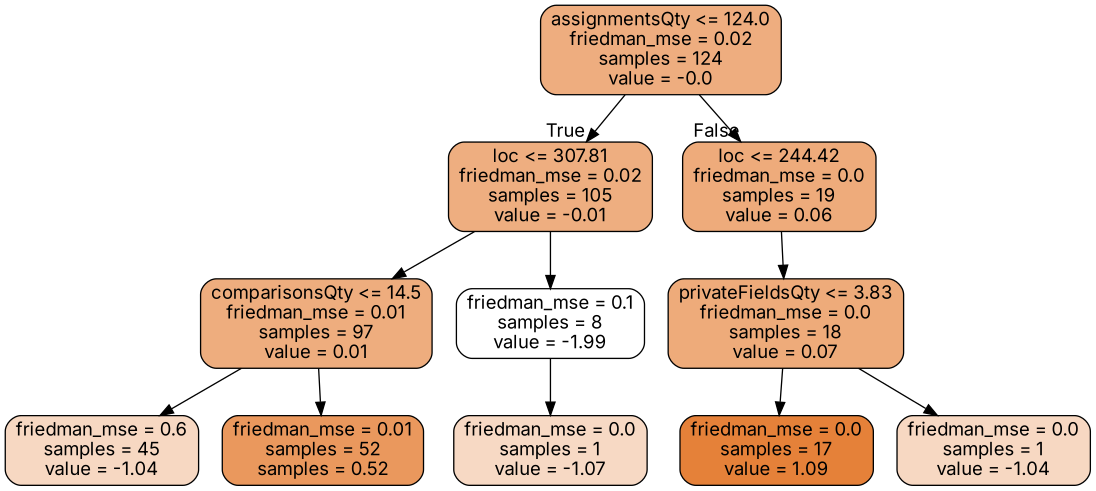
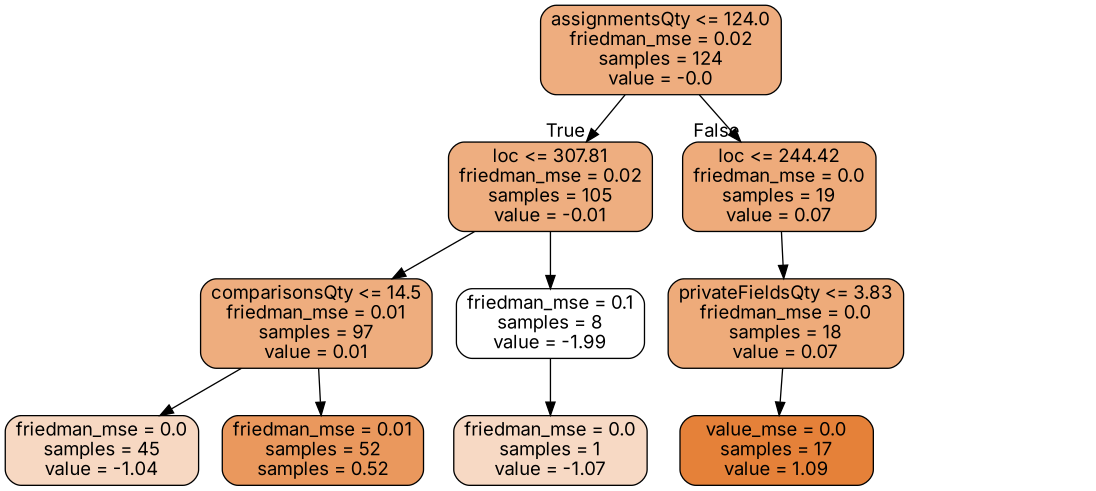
node "loc <= 244.42 friedman_mse = 0.0 samples = 19 value = 0.06": label "loc <= 244.42 friedman_mse = 0.0 samples = 19 value = 0.06" -> "loc <= 244.42 friedman_mse = 0.0 samples = 19 value = 0.07"
node "friedman_mse = 0.6 samples = 45 value = -1.04": label "friedman_mse = 0.6 samples = 45 value = -1.04" -> "friedman_mse = 0.0 samples = 45 value = -1.04"
node "friedman_mse = 0.0 samples = 17 value = 1.09": label "friedman_mse = 0.0 samples = 17 value = 1.09" -> "value_mse = 0.0 samples = 17 value = 1.09"
node "friedman_mse = 0.0 samples = 1 value = -1.04": removed
